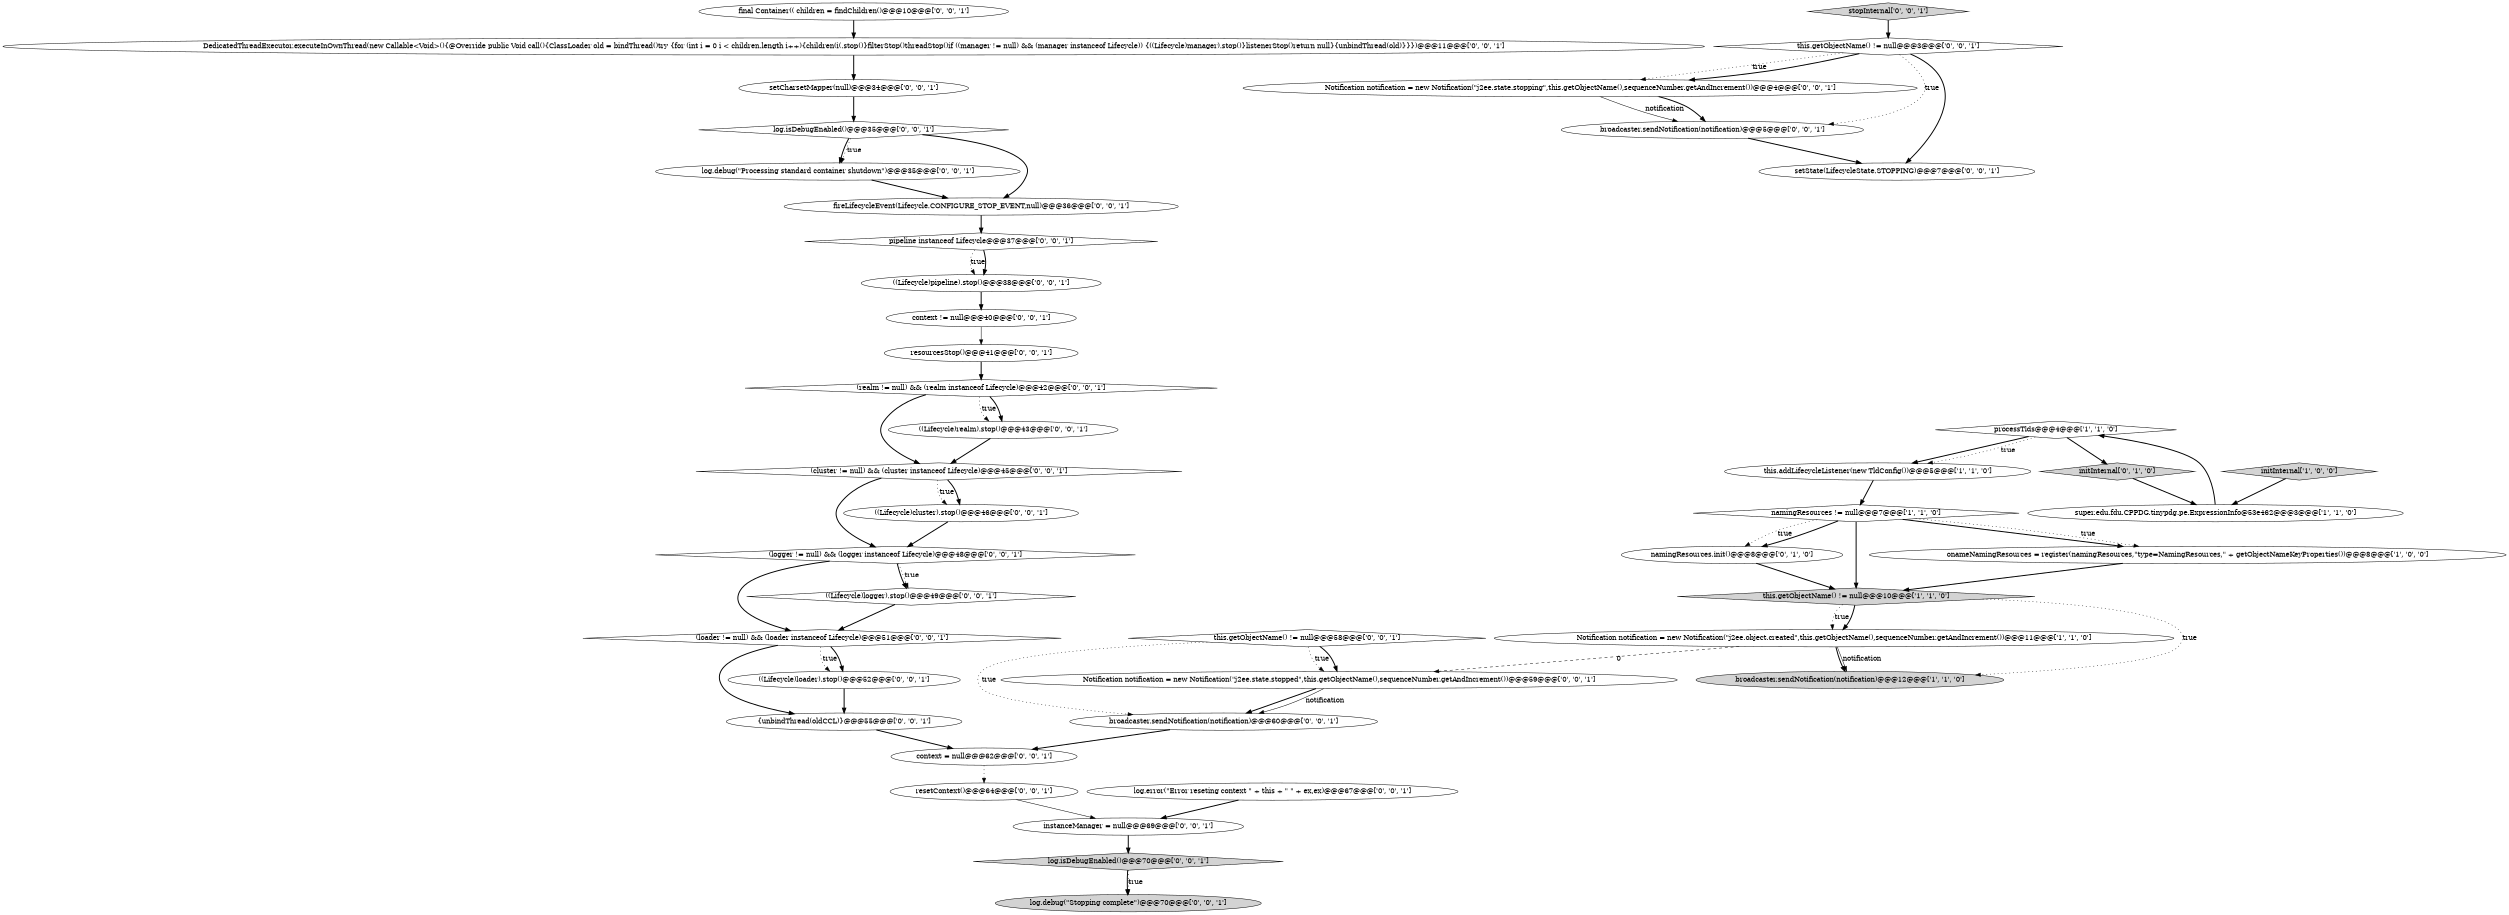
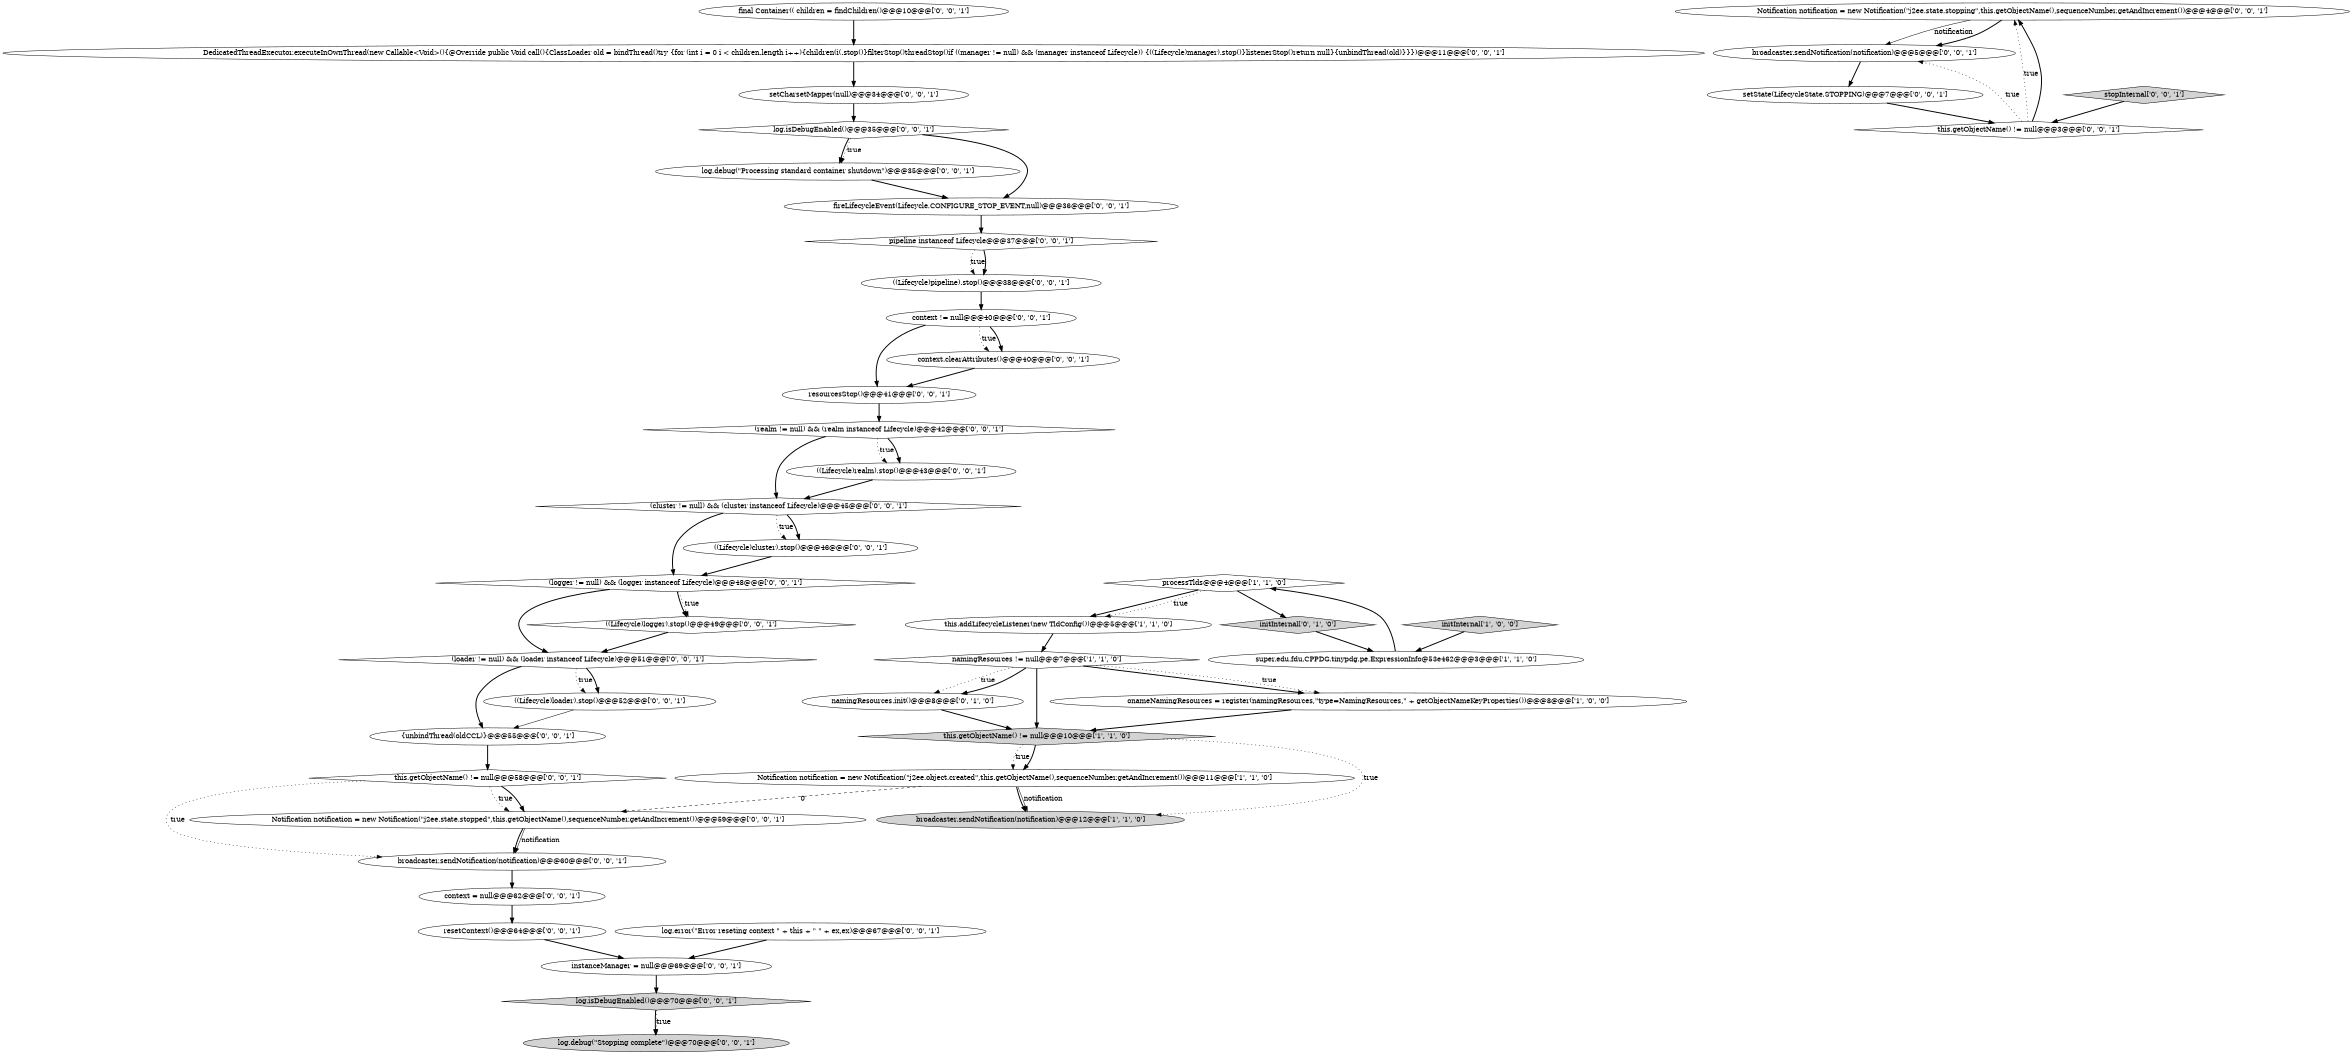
edge "this.getObjectName() != null@@@3@@@['0', '0', '1']" -> "setState(LifecycleState.STOPPING)@@@7@@@['0', '0', '1']": reversed
edge "context != null@@@40@@@['0', '0', '1']" -> "resourcesStop()@@@41@@@['0', '0', '1']": style solid -> bold
node "context.clearAttributes()@@@40@@@['0', '0', '1']": added
edge "((Lifecycle)loader).stop()@@@52@@@['0', '0', '1']" -> "{unbindThread(oldCCL)}@@@55@@@['0', '0', '1']": style bold -> solid
edge "{unbindThread(oldCCL)}@@@55@@@['0', '0', '1']" -> "context = null@@@62@@@['0', '0', '1']": now "{unbindThread(oldCCL)}@@@55@@@['0', '0', '1']" -> "this.getObjectName() != null@@@58@@@['0', '0', '1']"
edge "context = null@@@62@@@['0', '0', '1']" -> "resetContext()@@@64@@@['0', '0', '1']": style dotted -> bold
edge "resetContext()@@@64@@@['0', '0', '1']" -> "instanceManager = null@@@69@@@['0', '0', '1']": style solid -> bold
